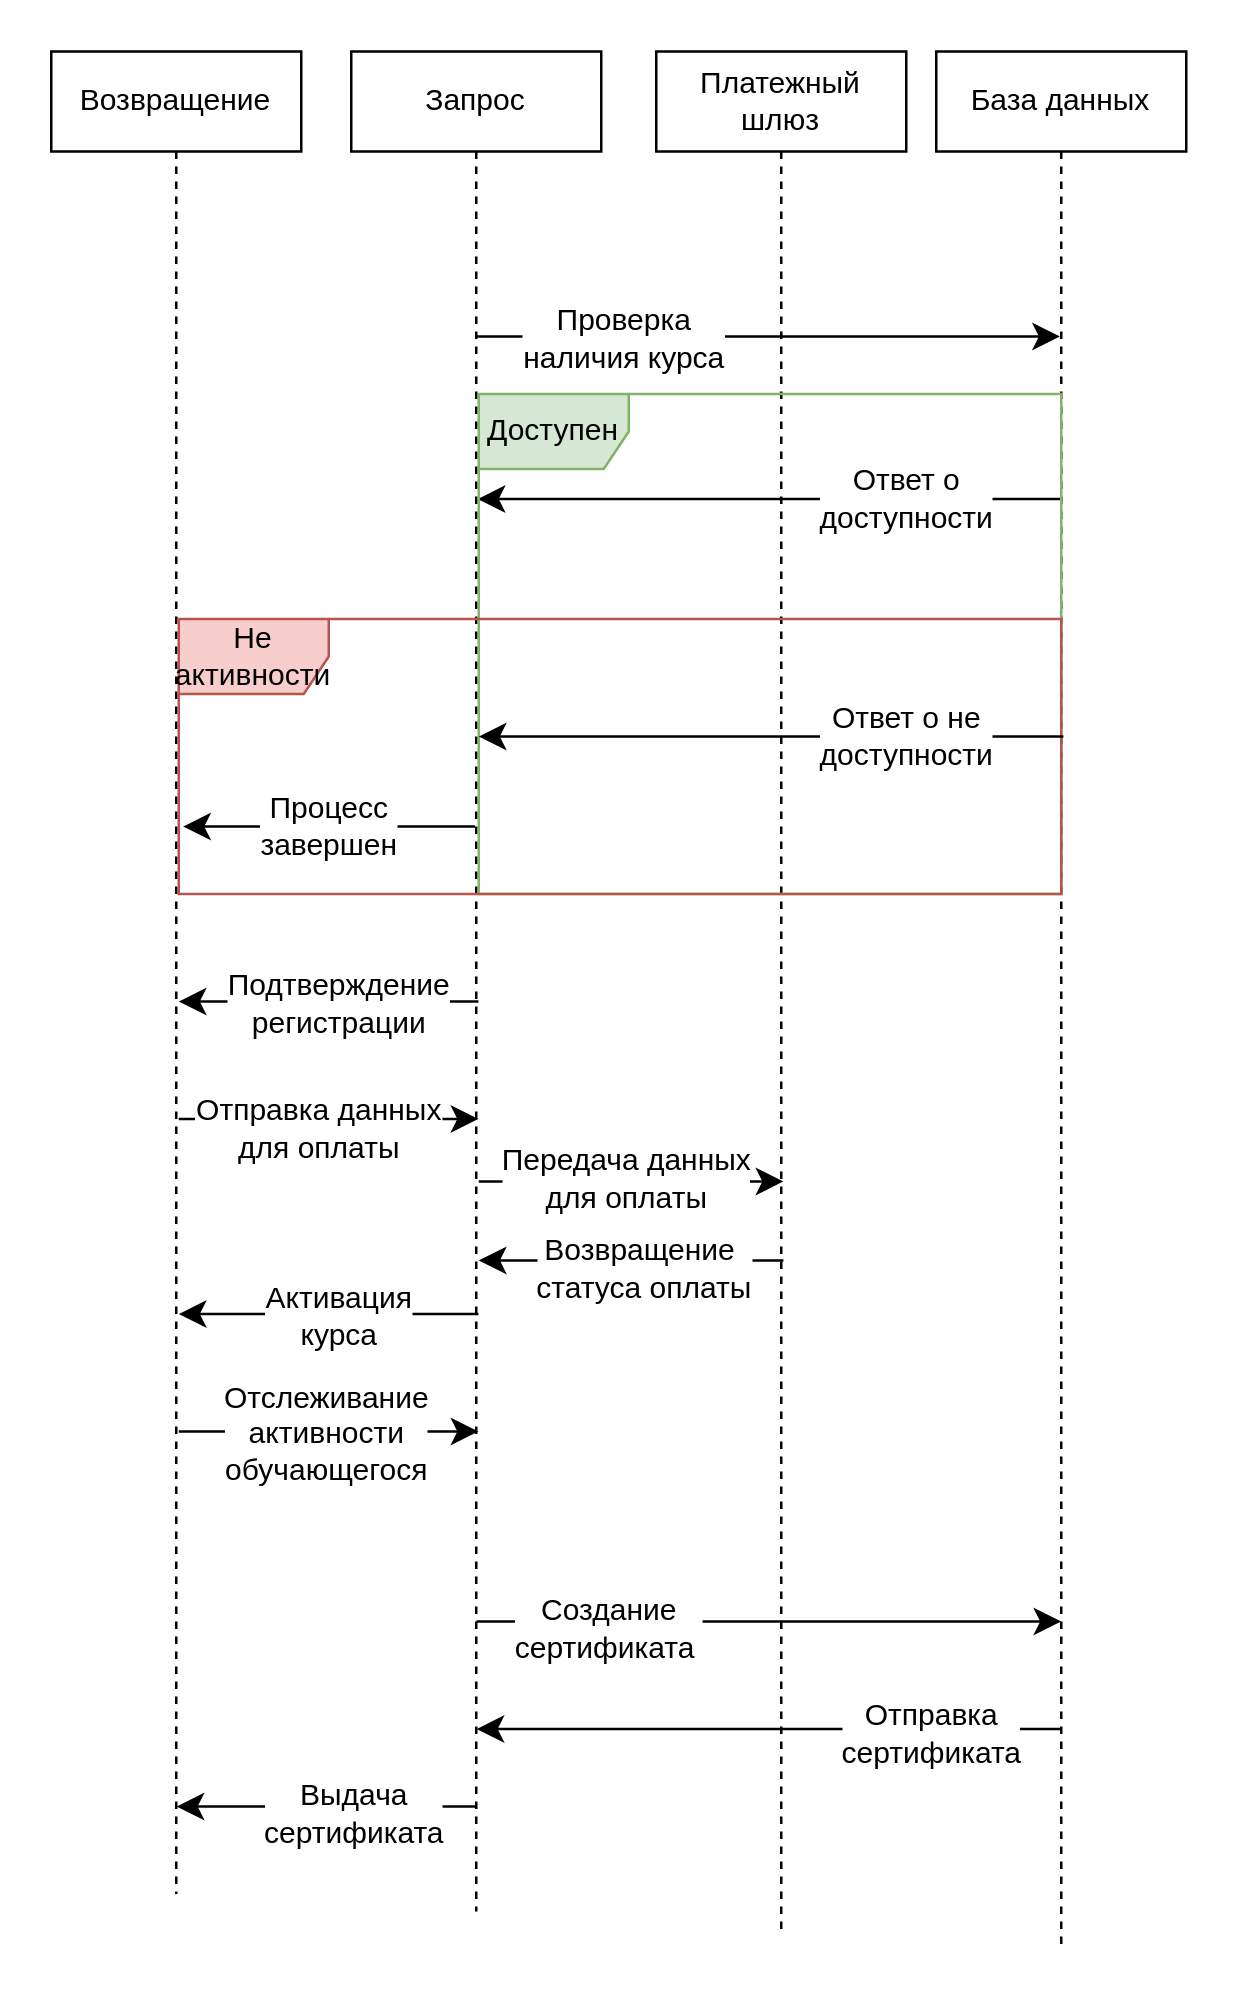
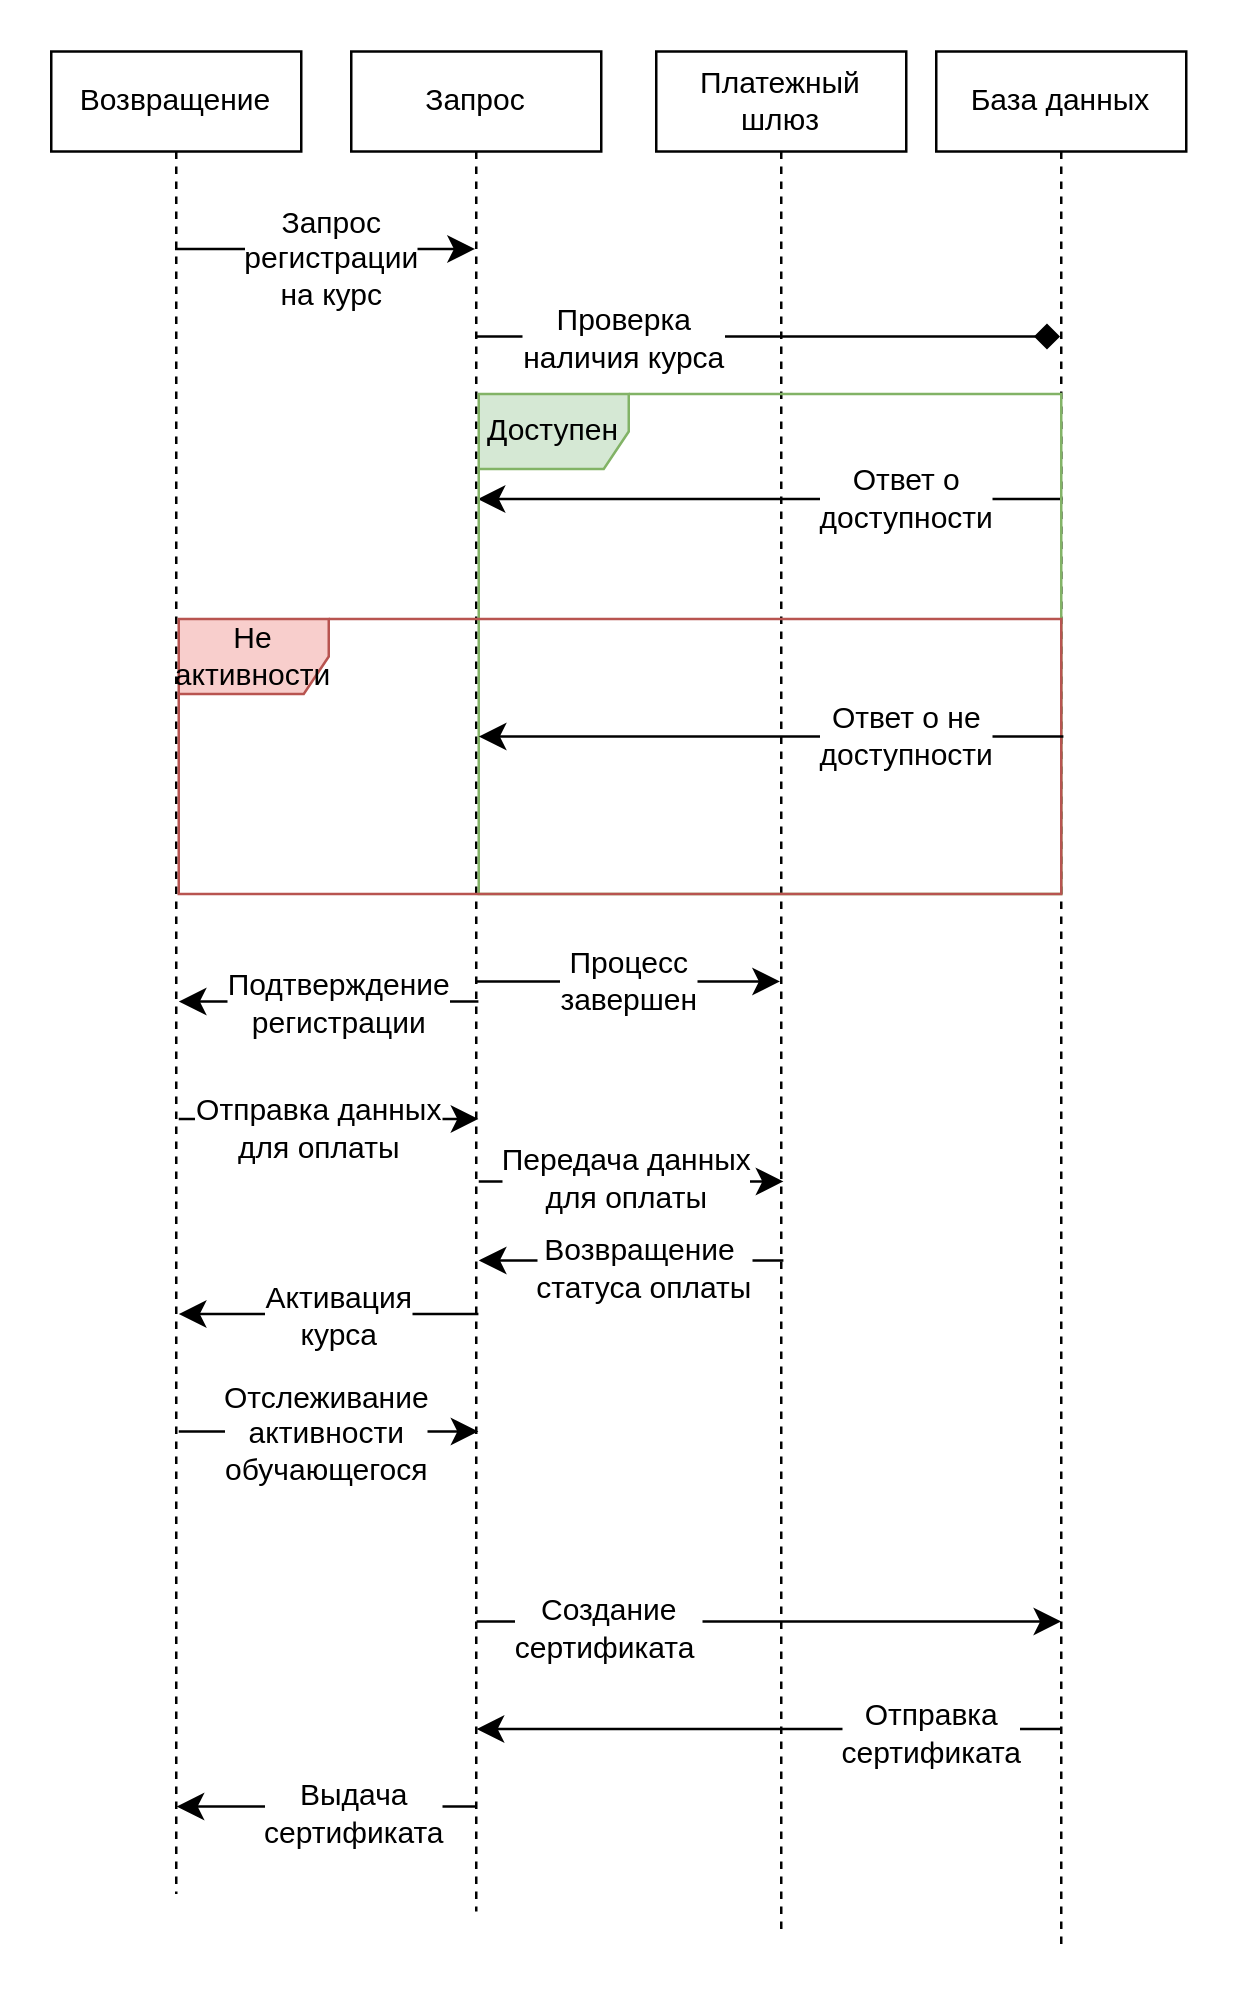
edge "Возвращение" -> "Запрос": added, label "Запрос регистрации на курс"
edge "Запрос" -> "База данных": arrowhead classic -> diamond
edge "Запрос" -> "Не активности": now "Запрос" -> "Платежный шлюз"
